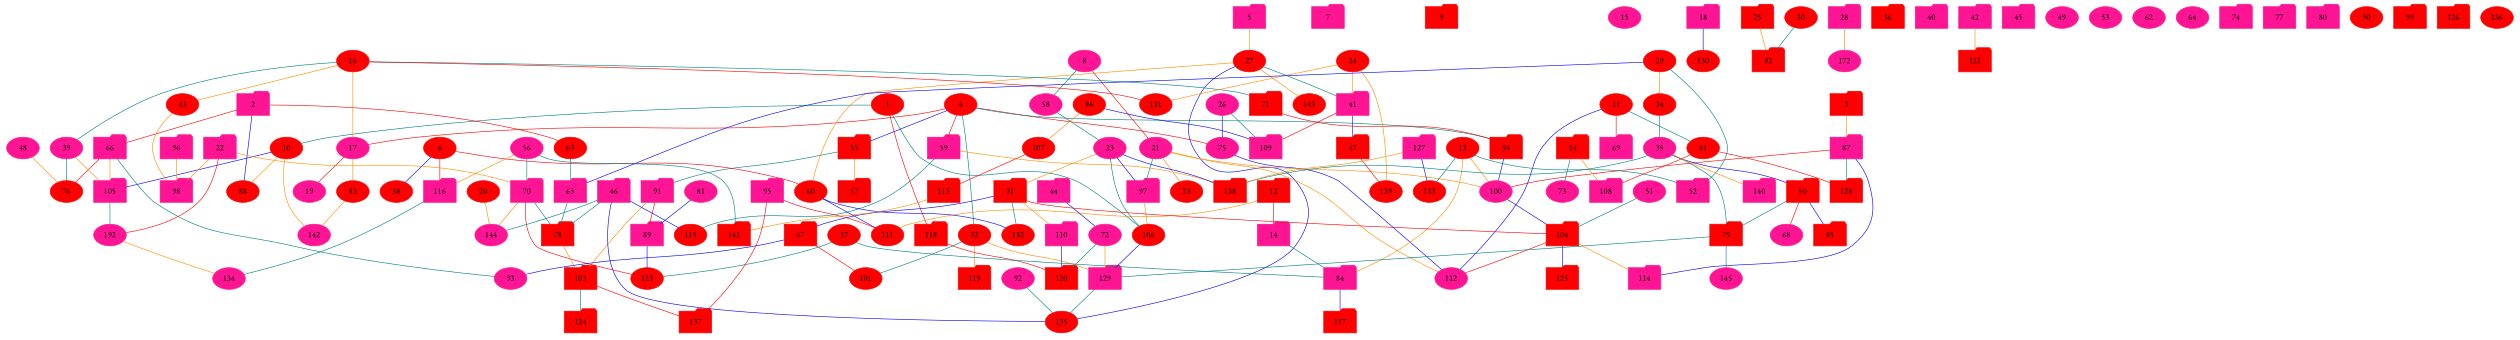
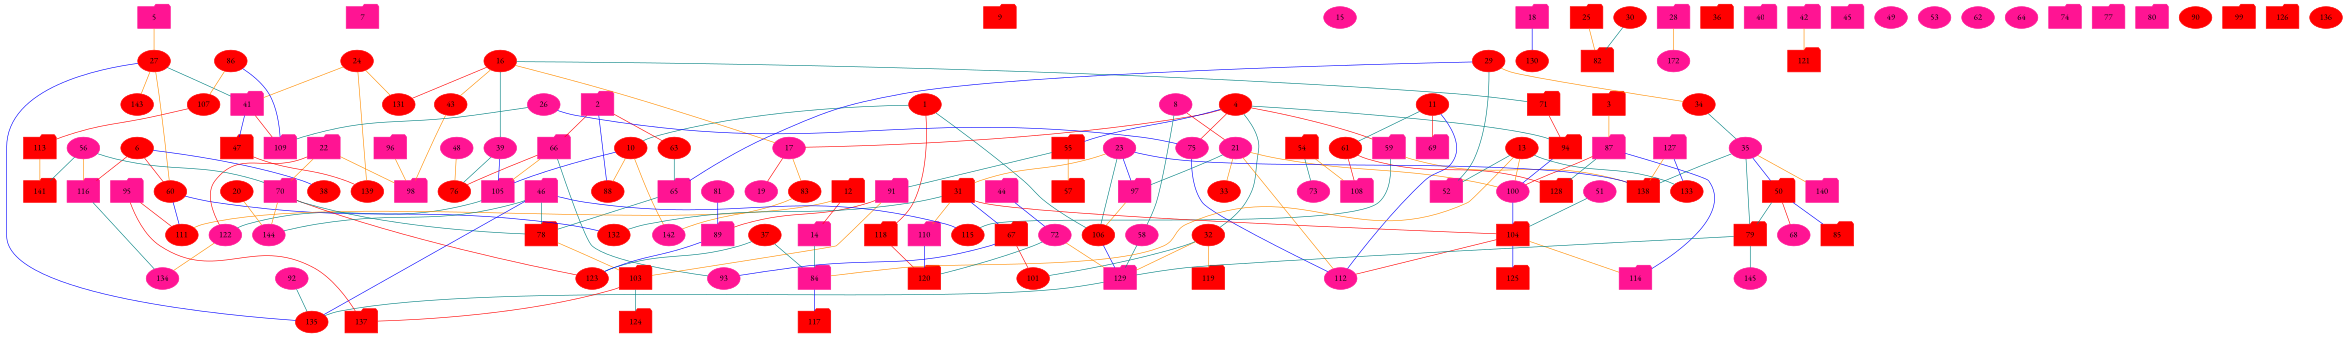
edge "58" -- "23": now "58" -- "129"
edge "39" -- "105": color darkorange -> blue
node "192": label "192" -> "122"
